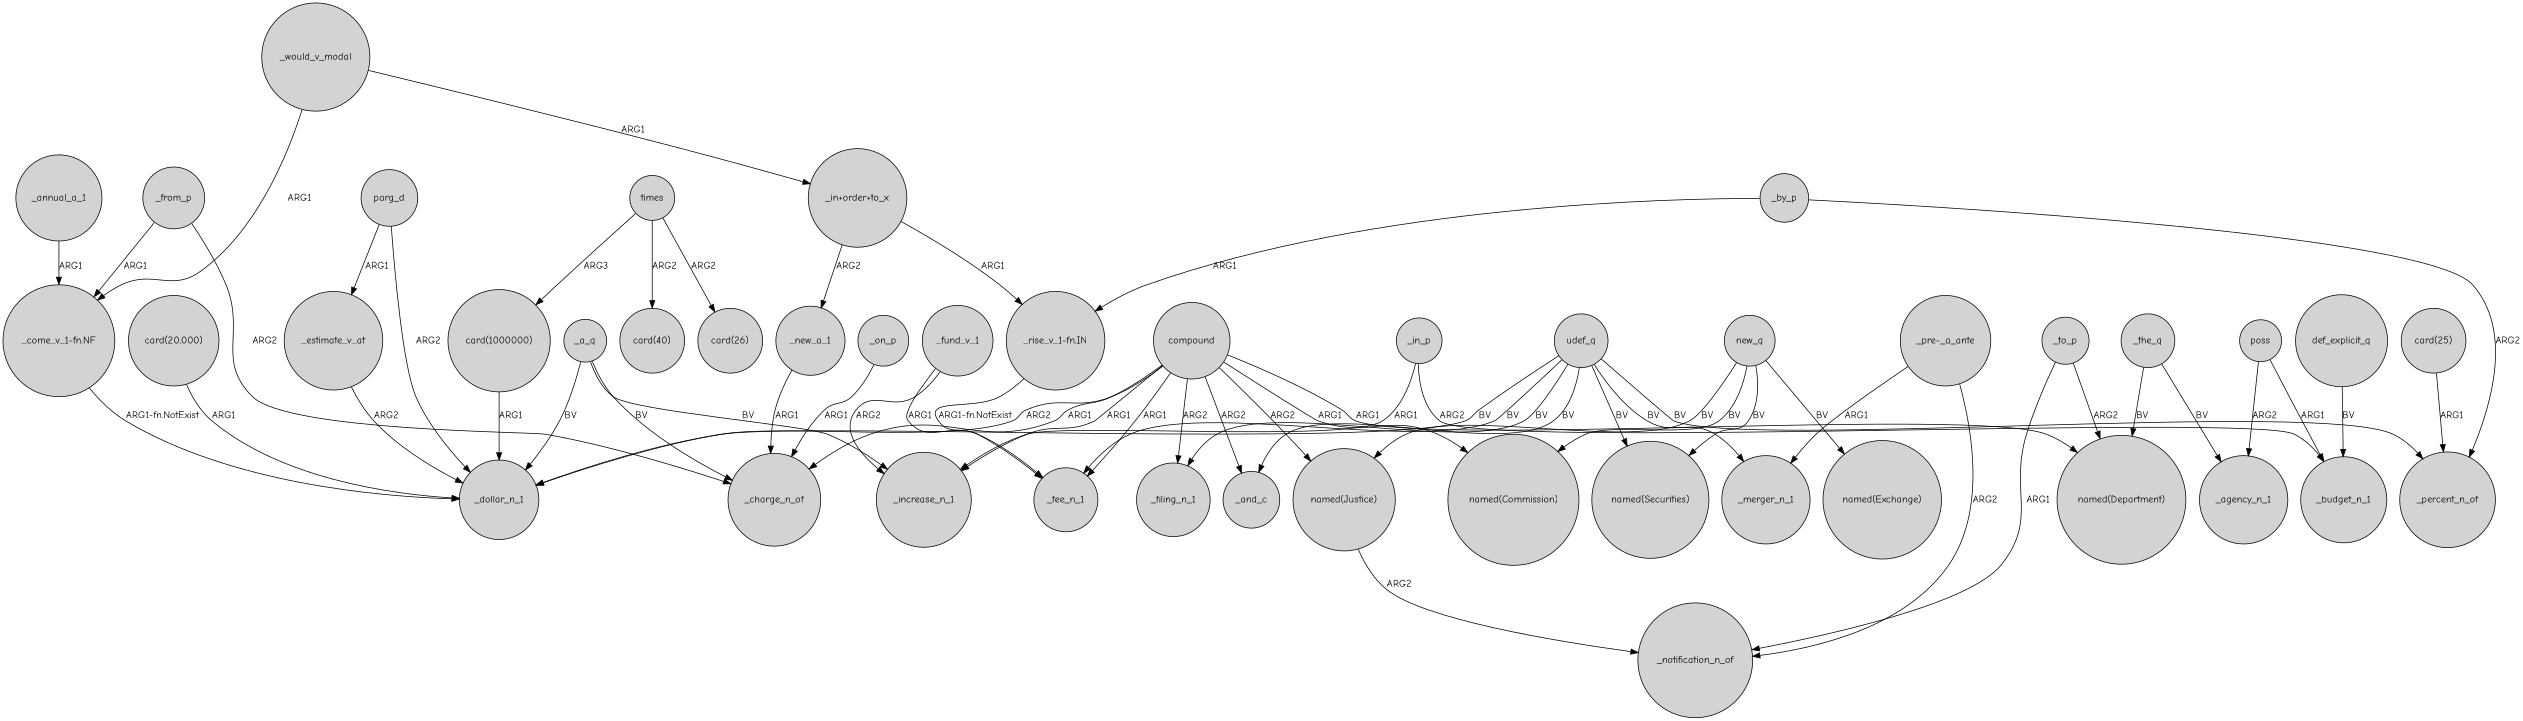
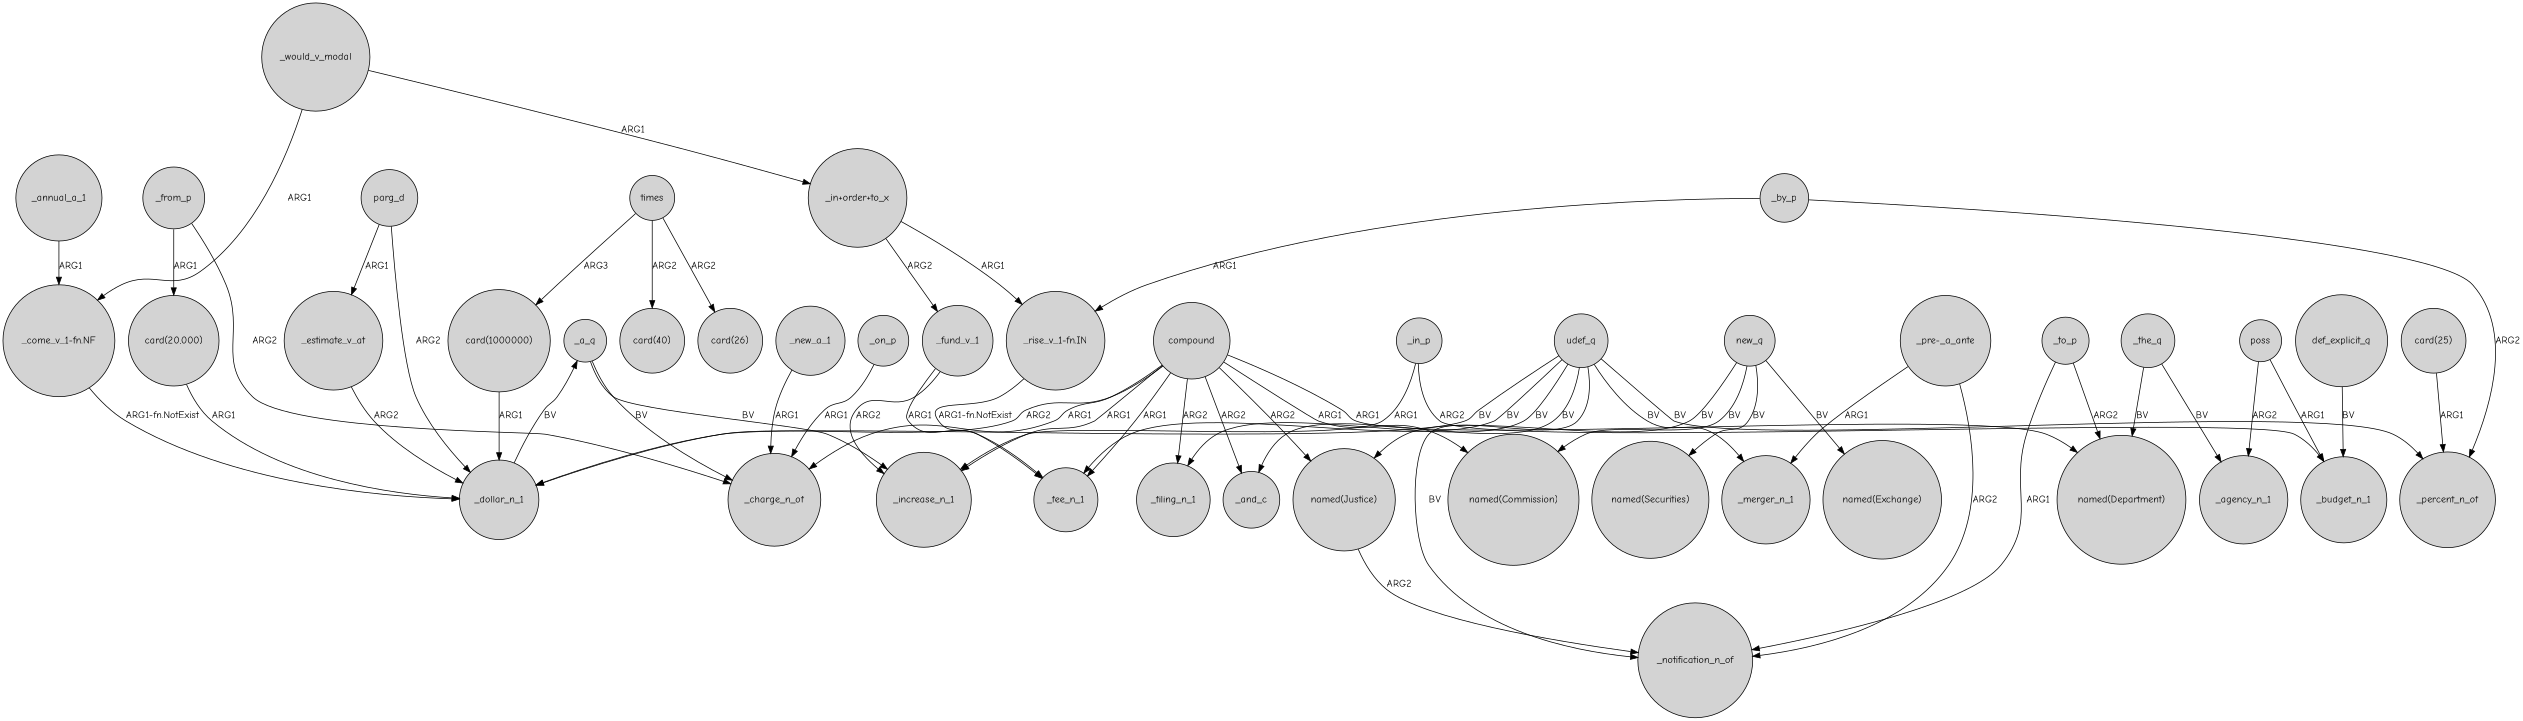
edge "_from_p" -> "_come_v_1-fn.NF": now "_from_p" -> "card(20,000)"
edge "_in+order+to_x" -> "_new_a_1": now "_in+order+to_x" -> "_fund_v_1"
edge "udef_q" -> "named(Securities)": now "udef_q" -> "_notification_n_of"
edge "_a_q" -> "_dollar_n_1": reversed
